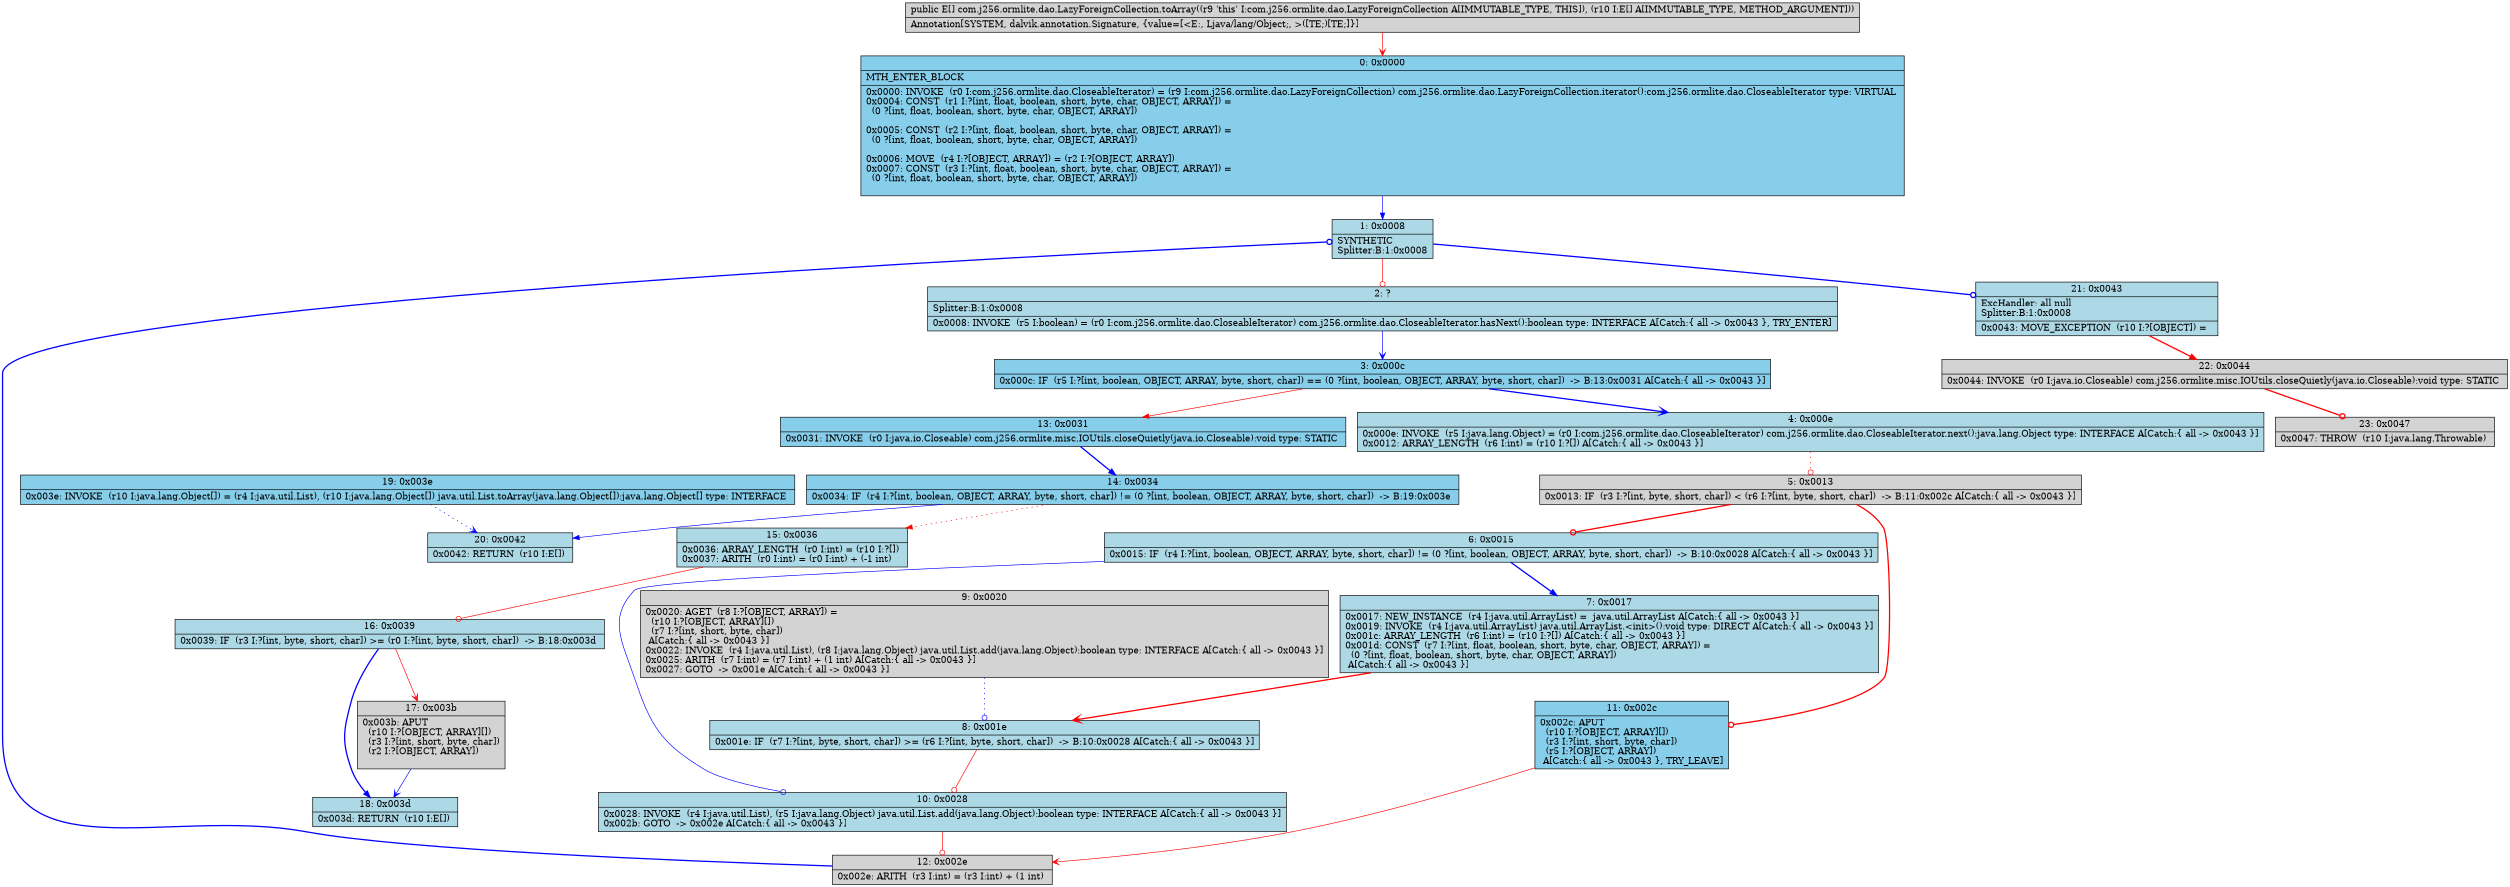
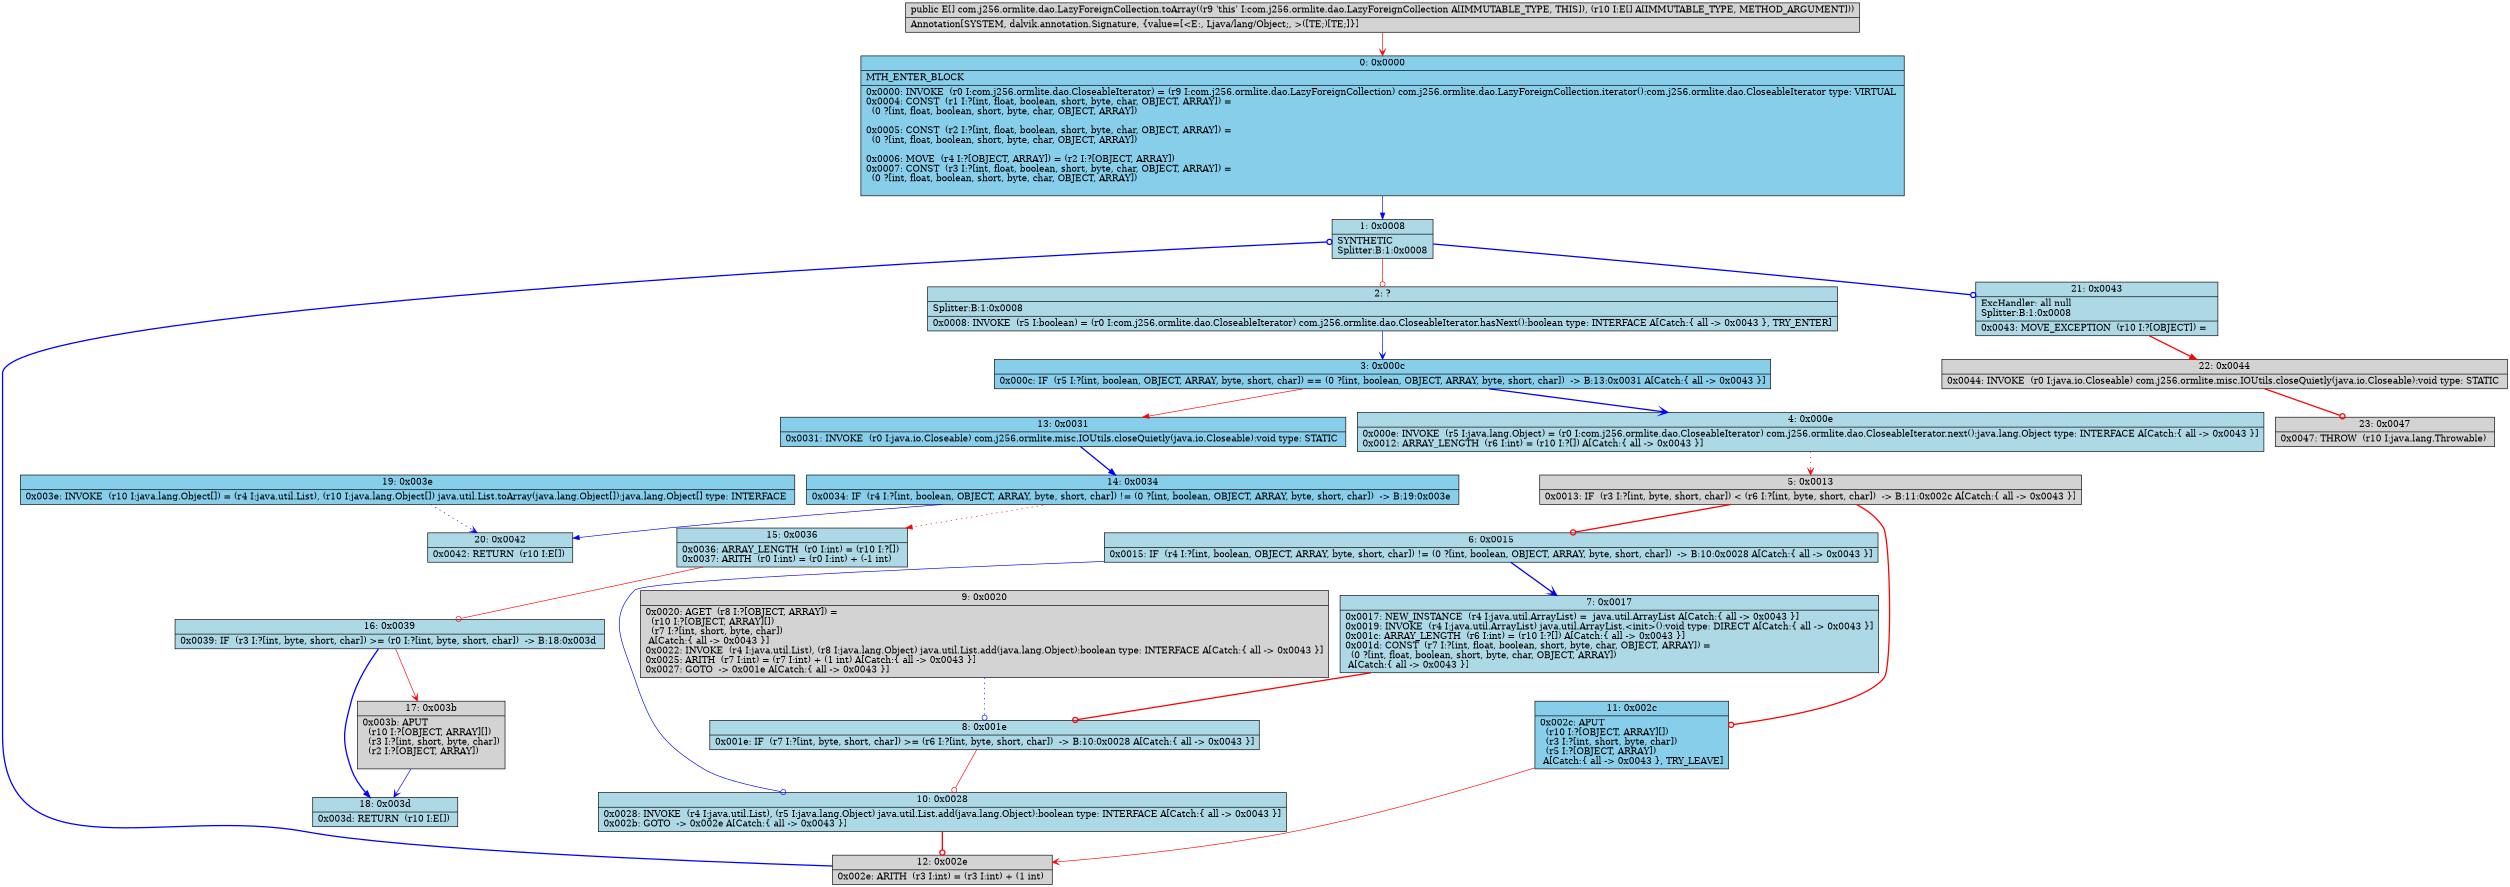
edge "4: 0x000e" -> "5: 0x0013": arrowhead odot -> vee
edge "6: 0x0015" -> "7: 0x0017": arrowhead normal -> vee
edge "7: 0x0017" -> "8: 0x001e": arrowhead vee -> odot
edge "10: 0x0028" -> "12: 0x002e": style solid -> bold
